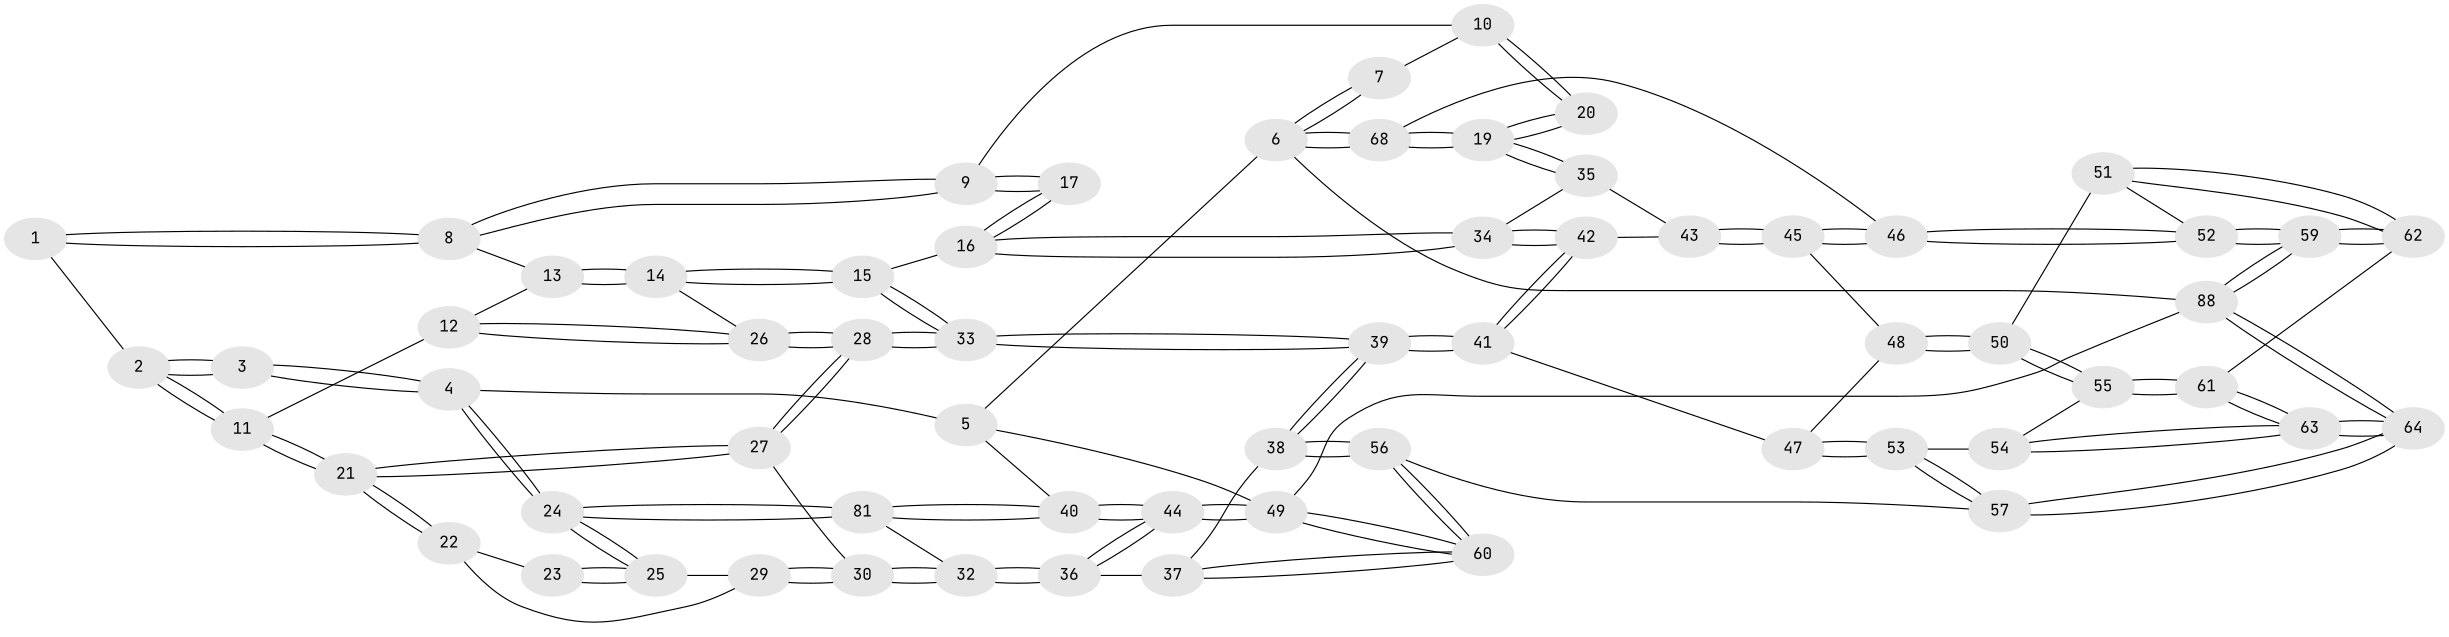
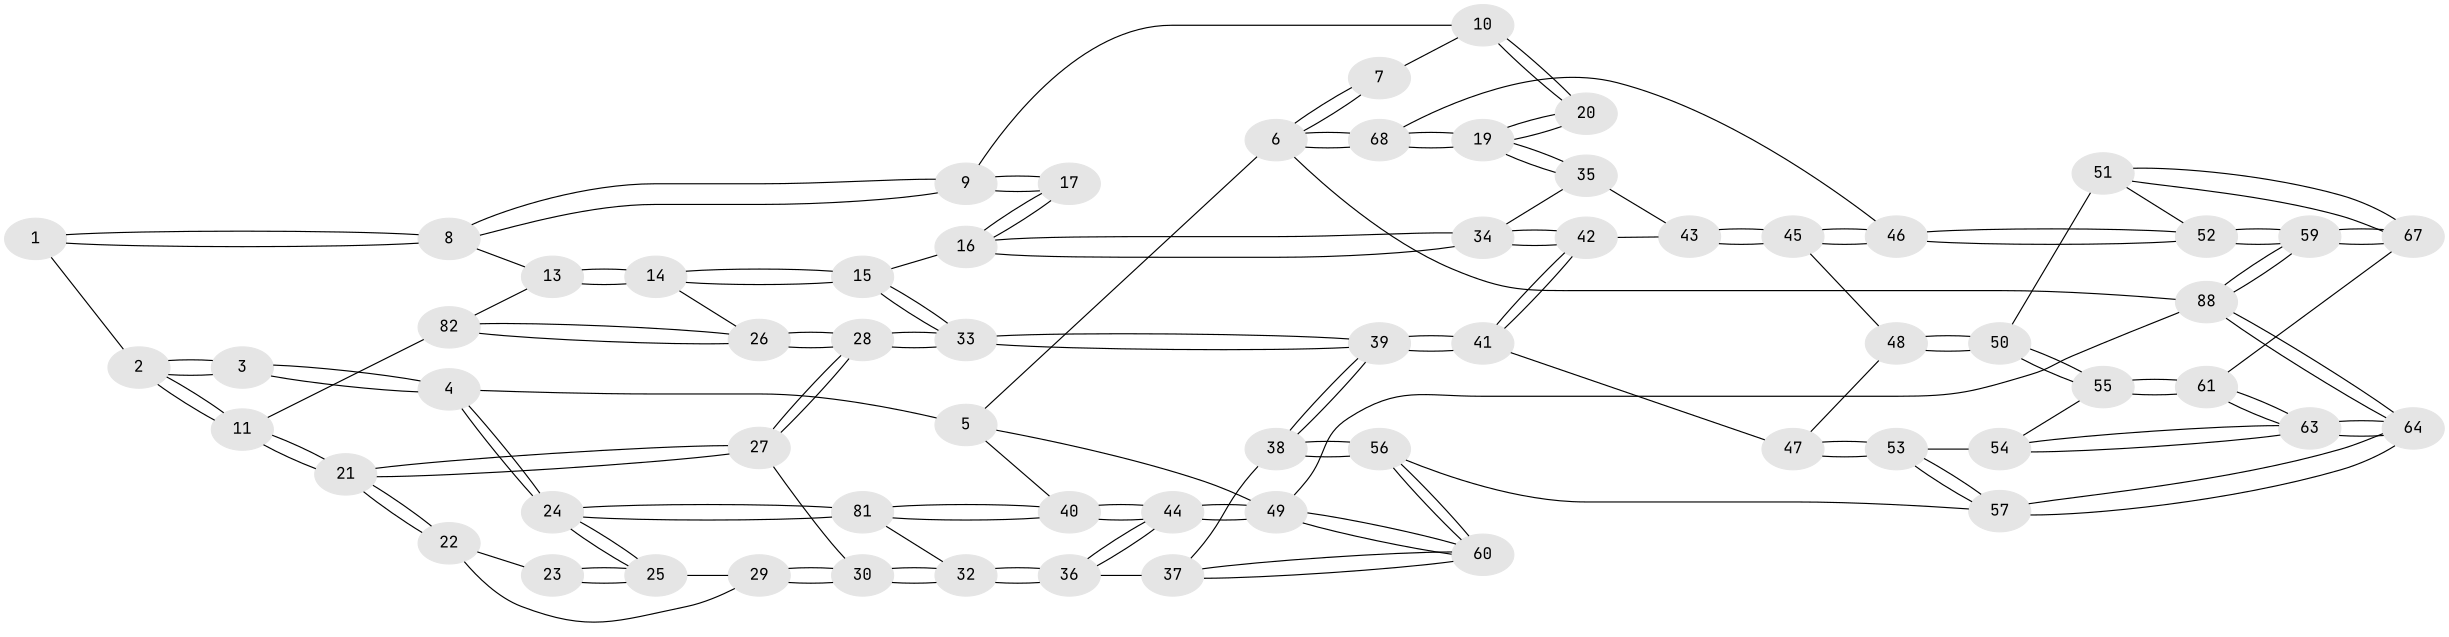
node "62": label "62" -> "67"
node "12": label "12" -> "82"
